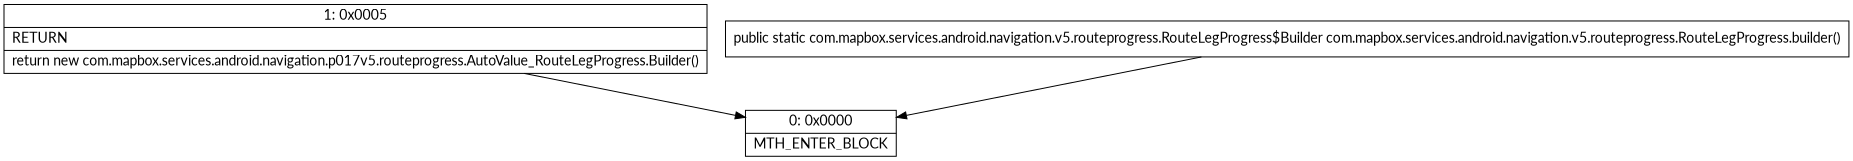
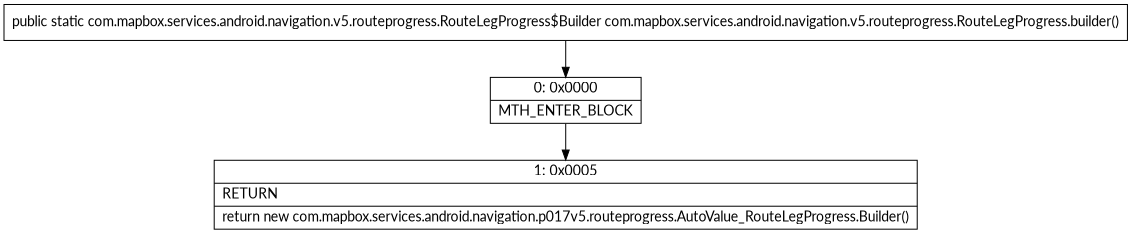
edge "1: 0x0005" -> "0: 0x0000": reversed
